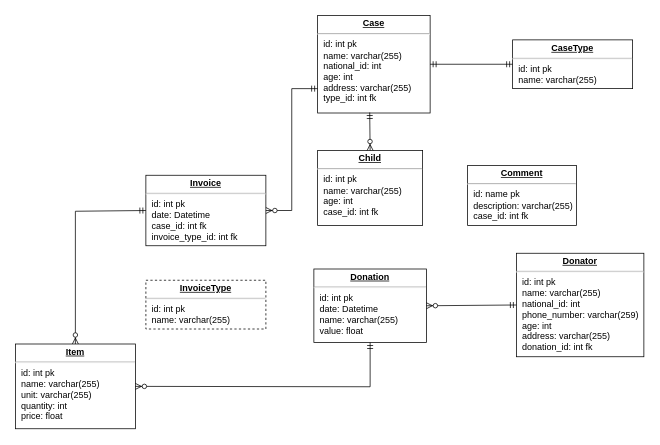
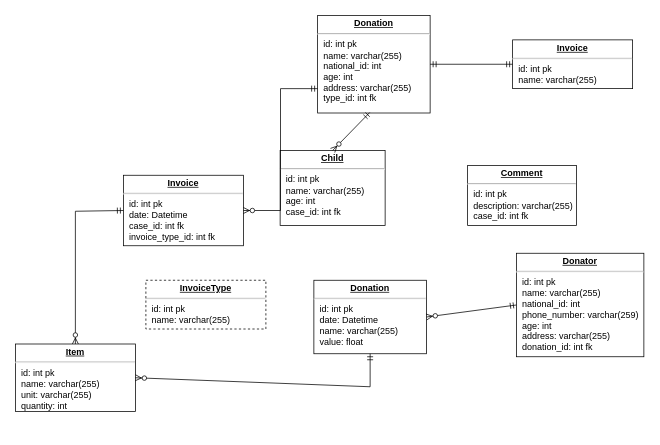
node "Case id: int pk name: varchar(255) national_id: int age: int address: varchar(255) type_id: int fk": label "Case id: int pk name: varchar(255) national_id: int age: int address: varchar(255) type_id: int fk" -> "Donation id: int pk name: varchar(255) national_id: int age: int address: varchar(255) type_id: int fk"
node "CaseType id: int pk name: varchar(255)": label "CaseType id: int pk name: varchar(255)" -> "Invoice id: int pk name: varchar(255)"
node "Comment id: name pk description: varchar(255) case_id: int fk": label "Comment id: name pk description: varchar(255) case_id: int fk" -> "Comment id: int pk description: varchar(255) case_id: int fk"
node "Child id: int pk name: varchar(255) age: int case_id: int fk": moved (370, 188) -> (333, 188)
node "Invoice id: int pk date: Datetime case_id: int fk invoice_type_id: int fk": moved (206, 210) -> (183, 210)
node "Donation id: int pk date: Datetime name: varchar(255) value: float": moved (370, 306) -> (370, 317)
node "Item id: int pk name: varchar(255) unit: varchar(255) quantity: int price: float": size 120x85 -> 120x68
